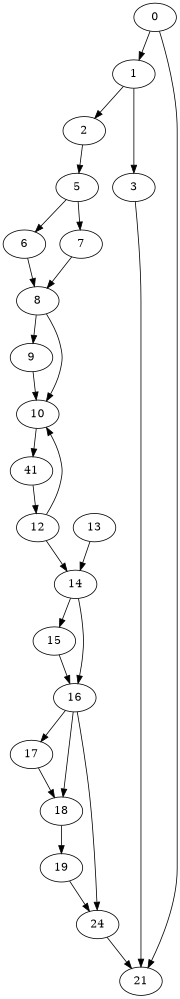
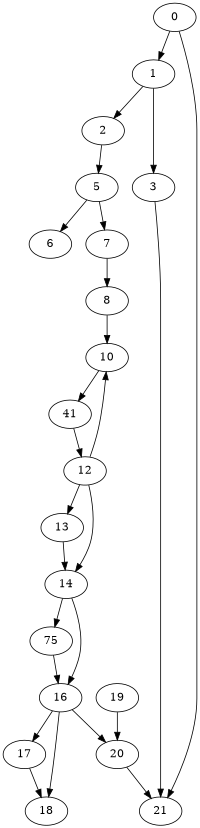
edge "6" -> "8": removed
node "9": removed
edge "12" -> "13": added
node "15": label "15" -> "75"
edge "18" -> "19": removed
node "24": label "24" -> "20"
